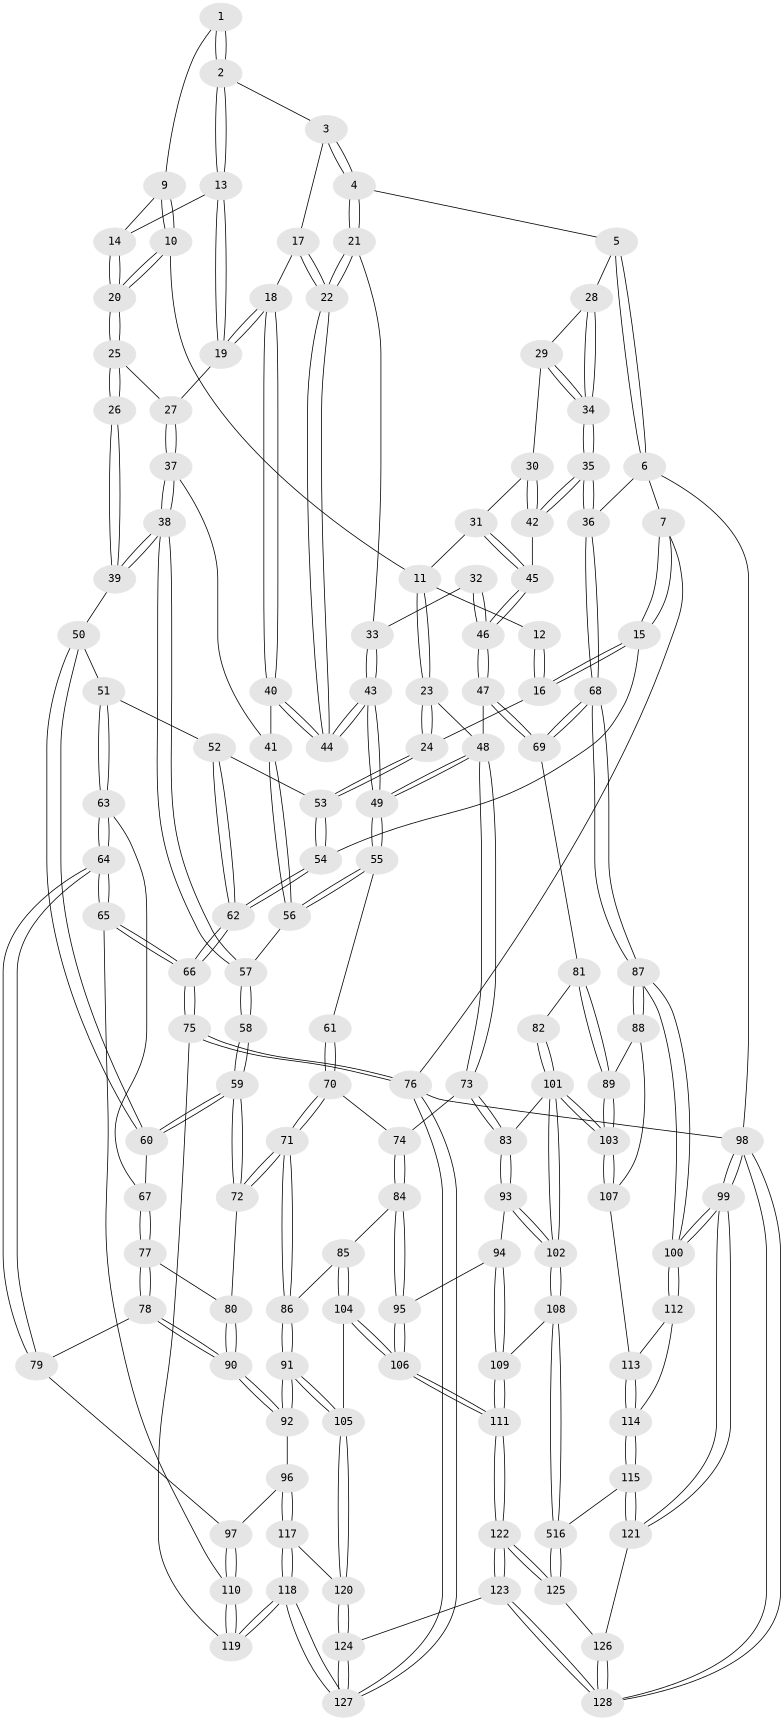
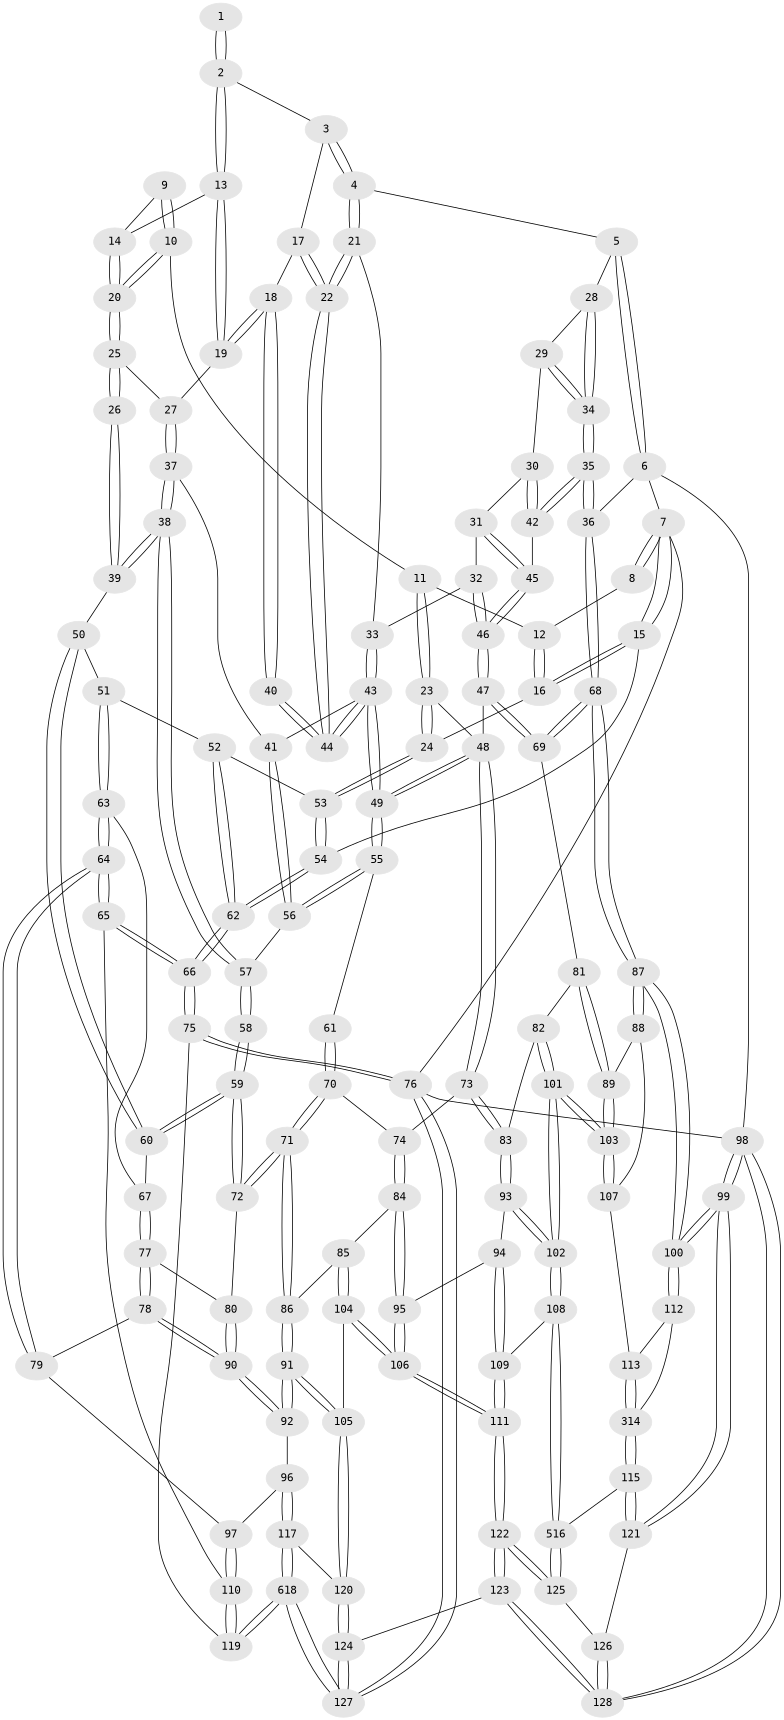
edge "1" -- "9": removed
edge "31" -- "11": now "31" -- "32"
node "8": added
edge "40" -- "41": now "43" -- "41"
edge "101" -- "83": now "82" -- "83"
node "114": label "114" -> "314"
node "118": label "118" -> "618"
